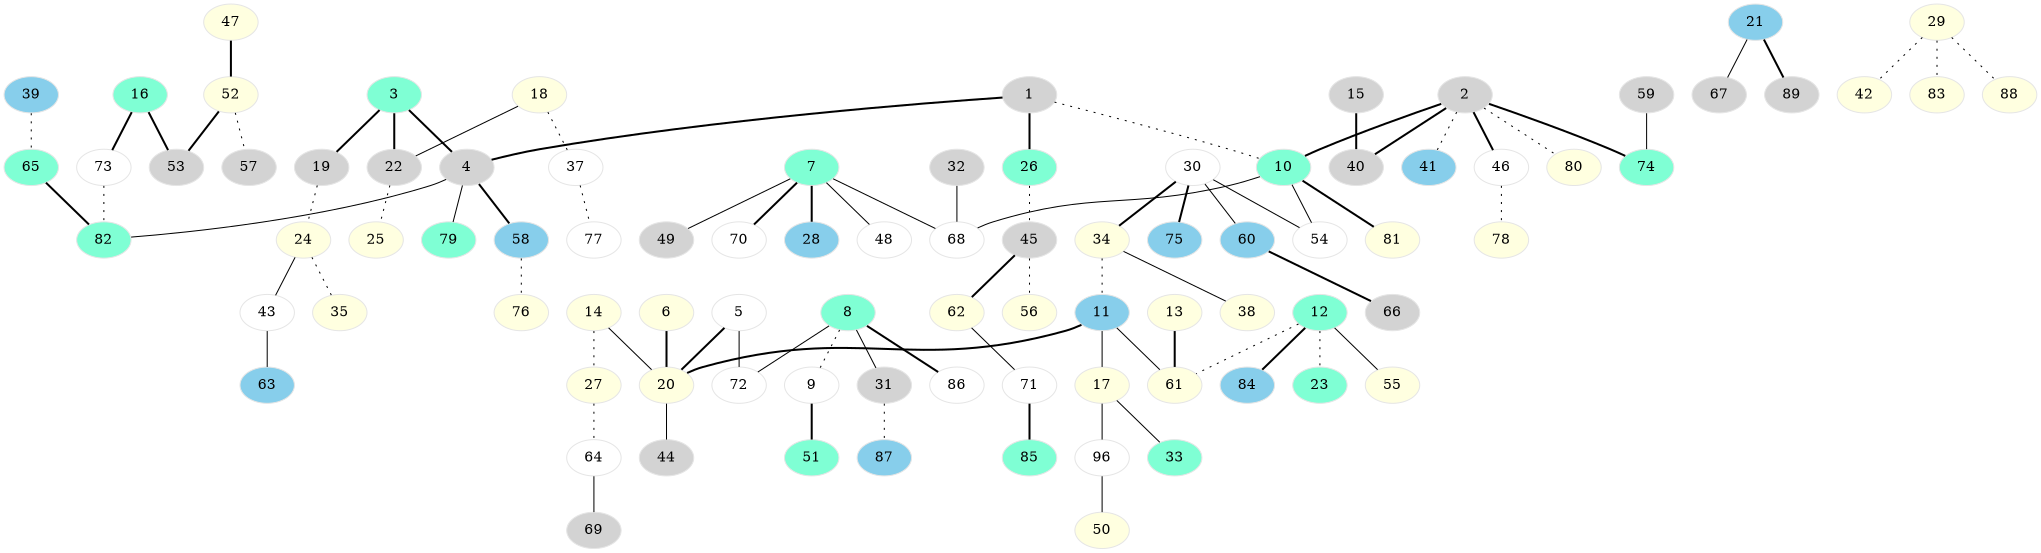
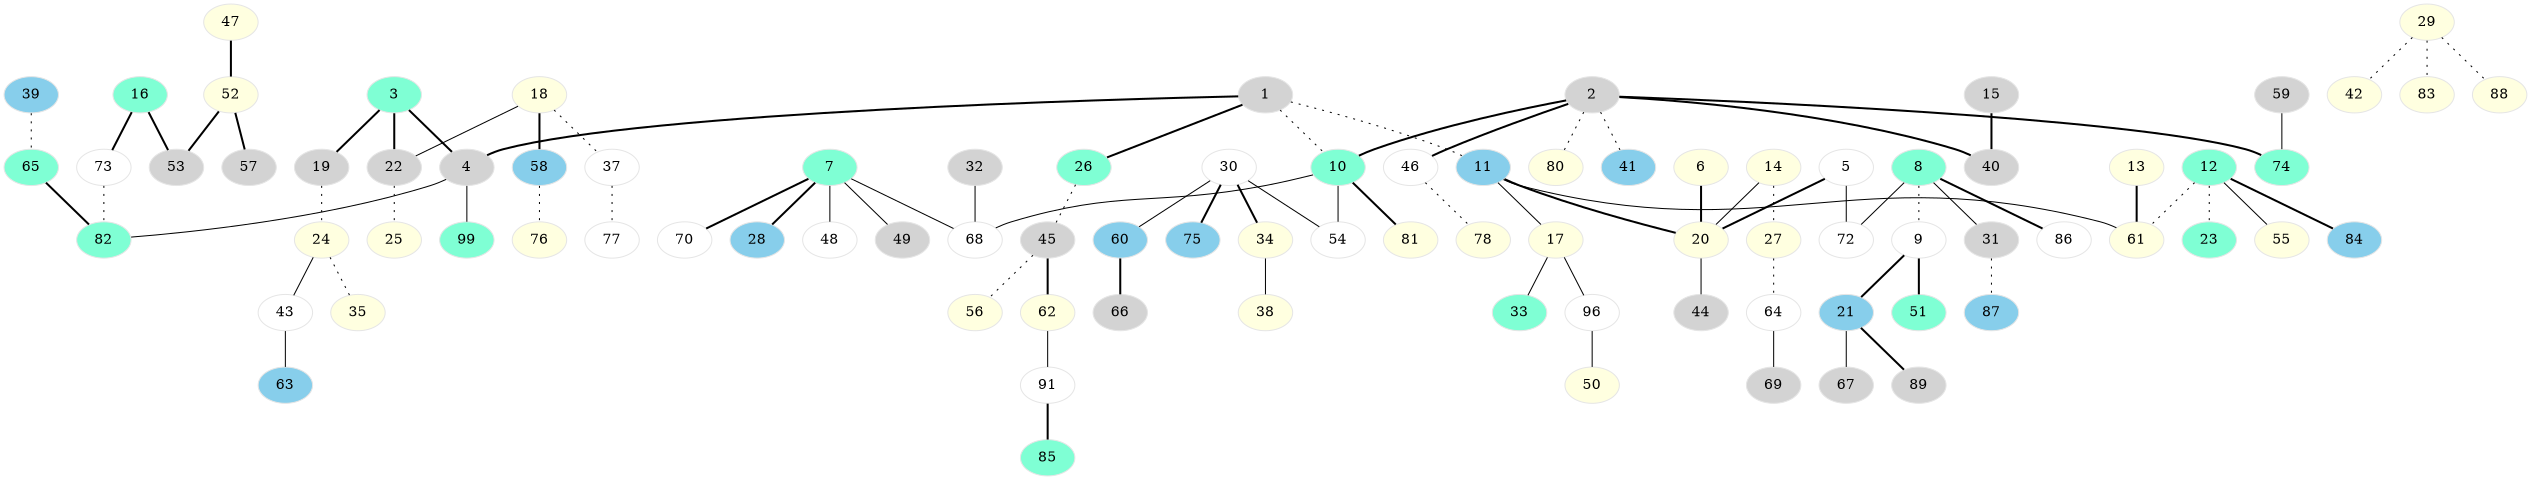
edge "52" -- "57": style dotted -> bold
edge "4" -- "58": now "18" -- "58"
node "79": label "79" -> "99"
edge "34" -- "11": now "1" -- "11"
edge "9" -- "21": added
node "71": label "71" -> "91"
